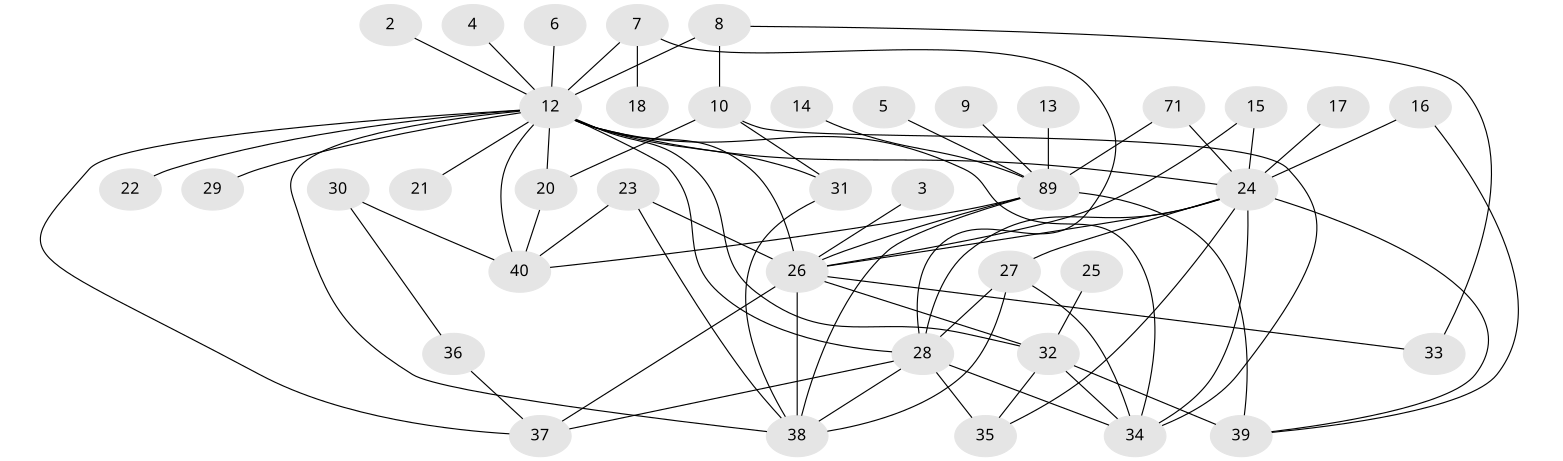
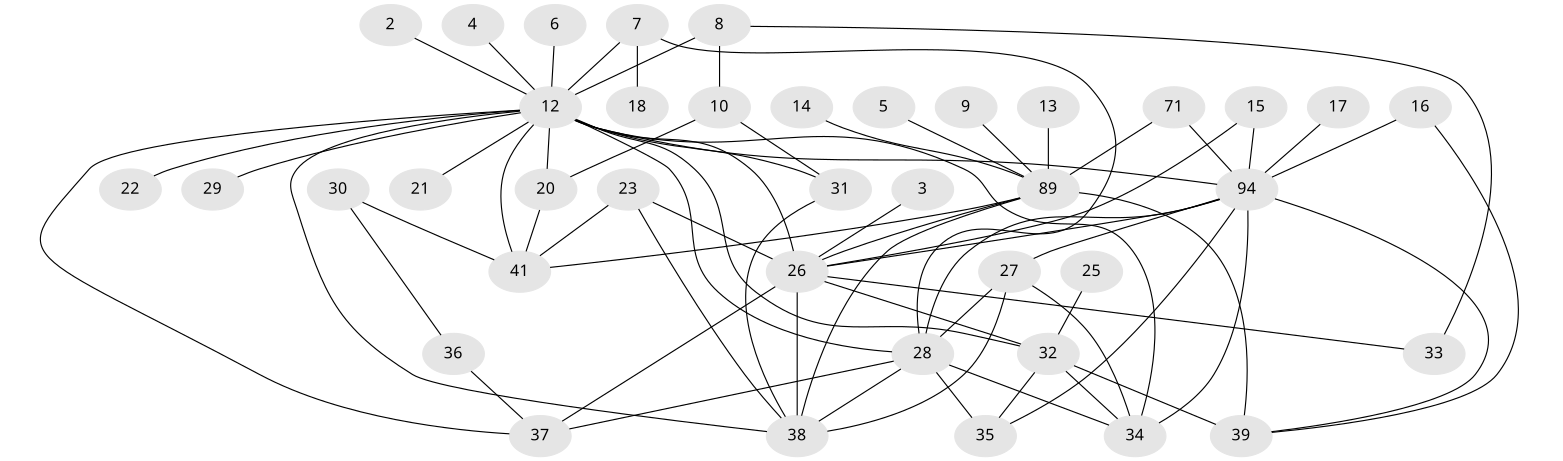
edge "10" -- "34": removed
node "24": label "24" -> "94"
node "40": label "40" -> "41"
